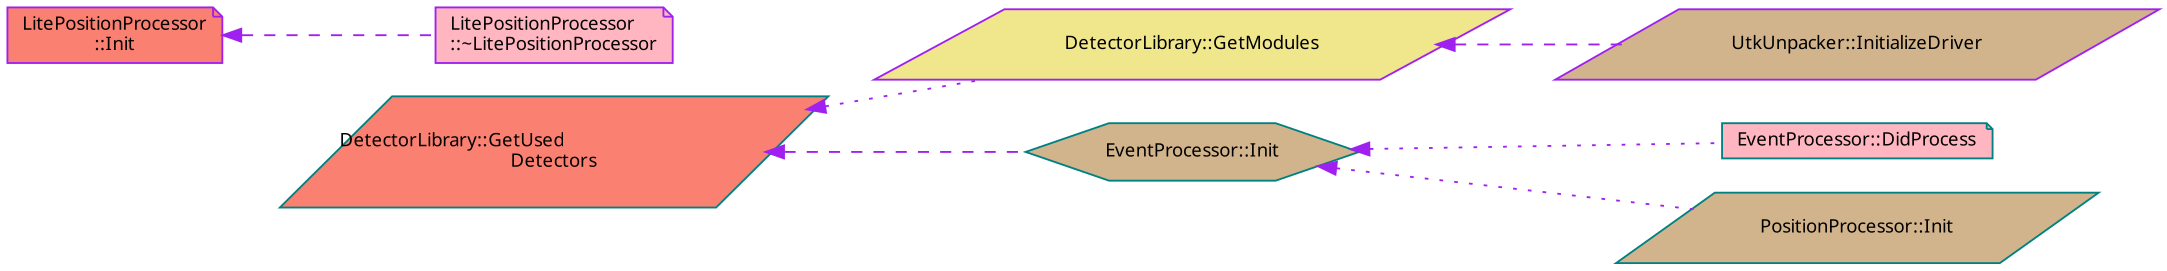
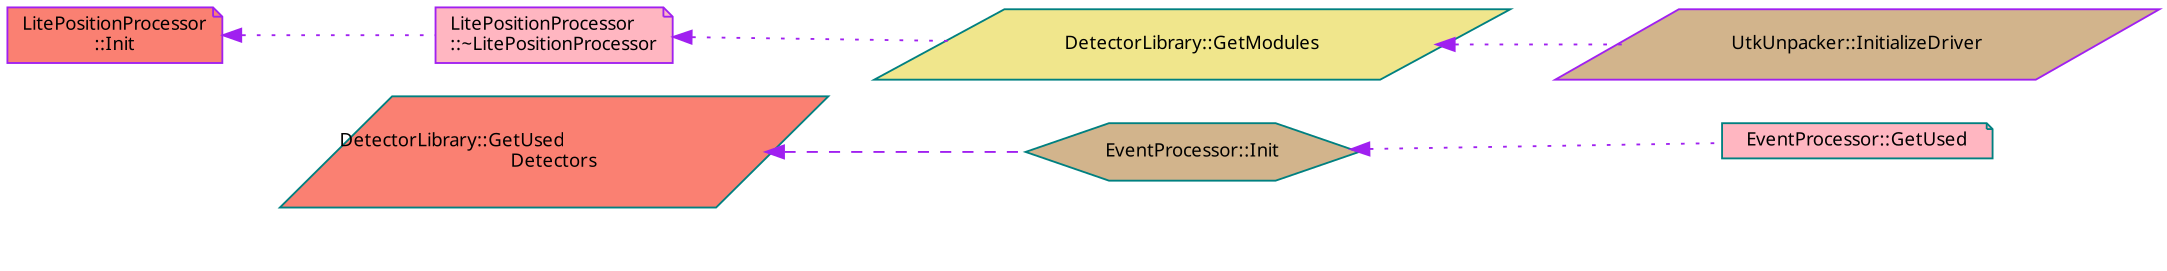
edge "LitePositionProcessor ::~LitePositionProcessor" -> "LitePositionProcessor ::Init": style dashed -> dotted
node "DetectorLibrary::GetModules": color purple -> teal
edge "UtkUnpacker::InitializeDriver" -> "DetectorLibrary::GetModules": style dashed -> dotted
edge "DetectorLibrary::GetModules" -> "DetectorLibrary::GetUsed Detectors": now "DetectorLibrary::GetModules" -> "LitePositionProcessor ::~LitePositionProcessor"
node "EventProcessor::DidProcess": label "EventProcessor::DidProcess" -> "EventProcessor::GetUsed"
node "PositionProcessor::Init": removed
